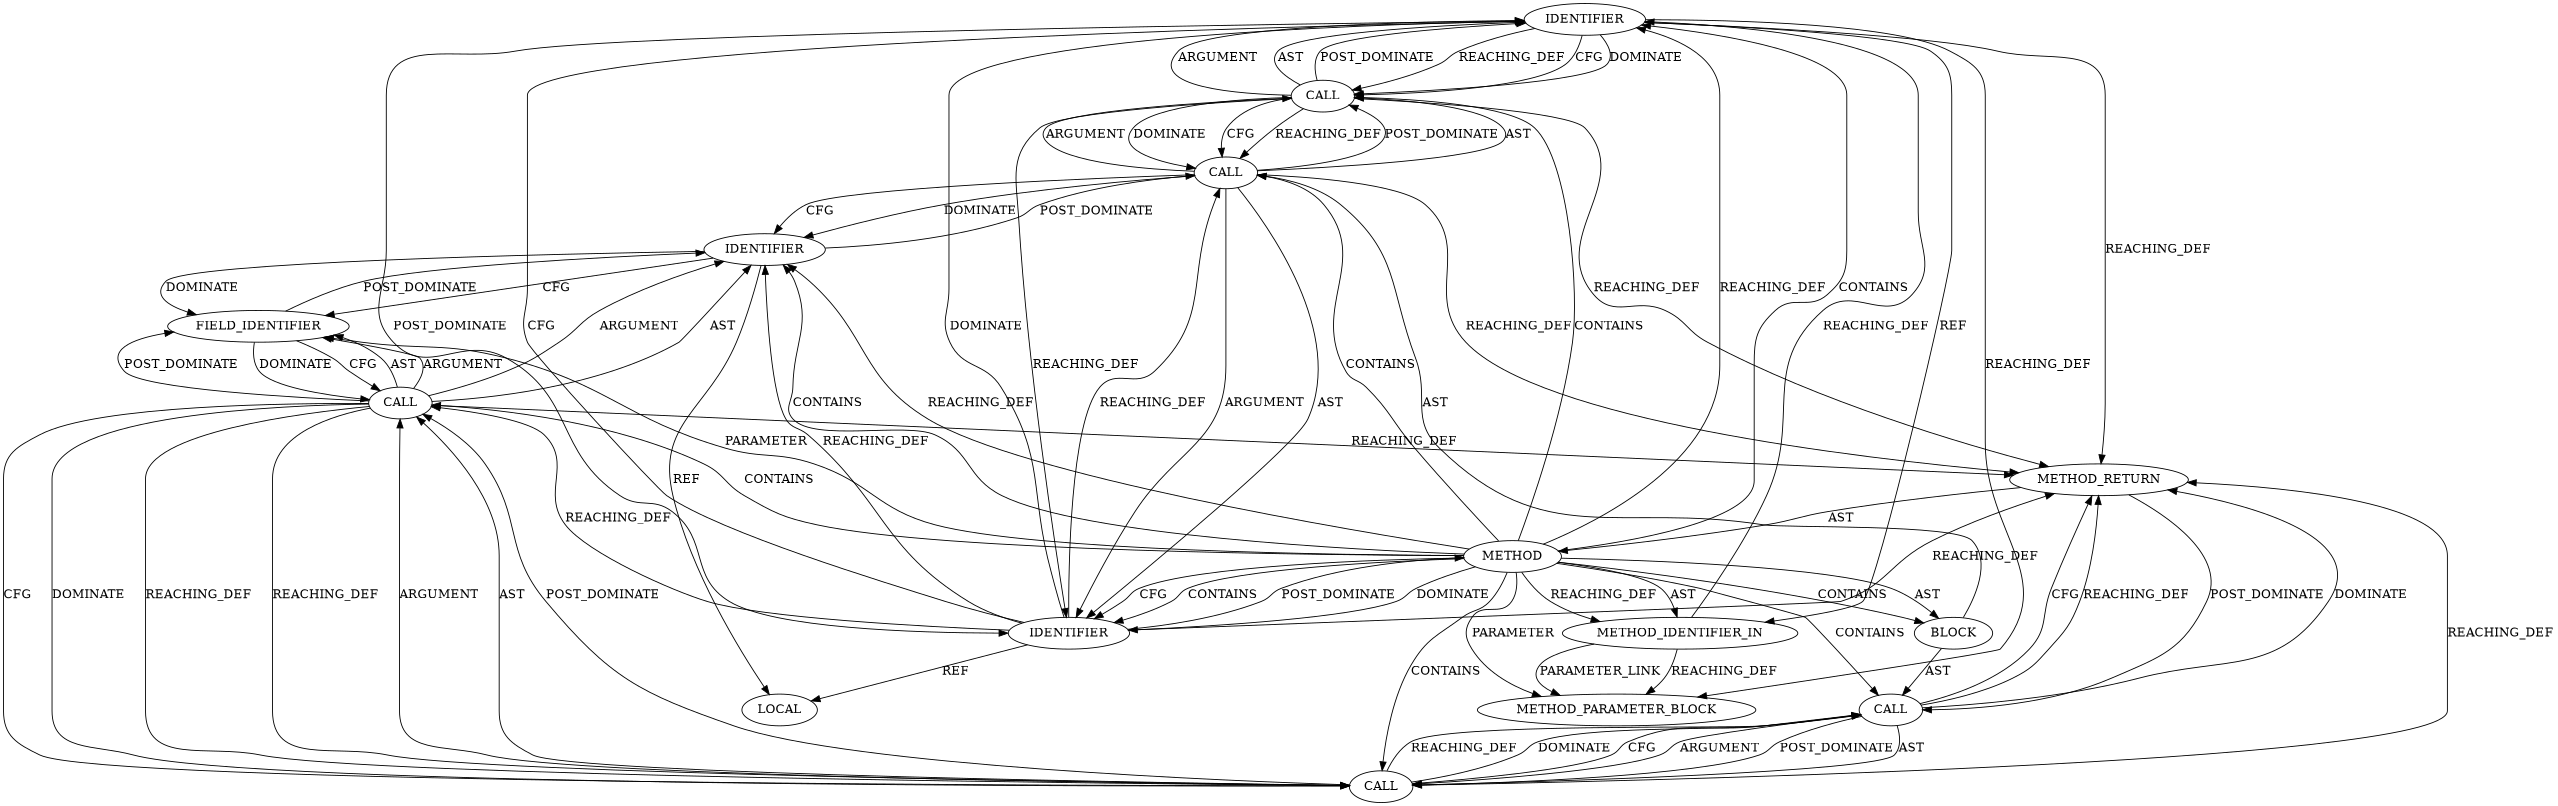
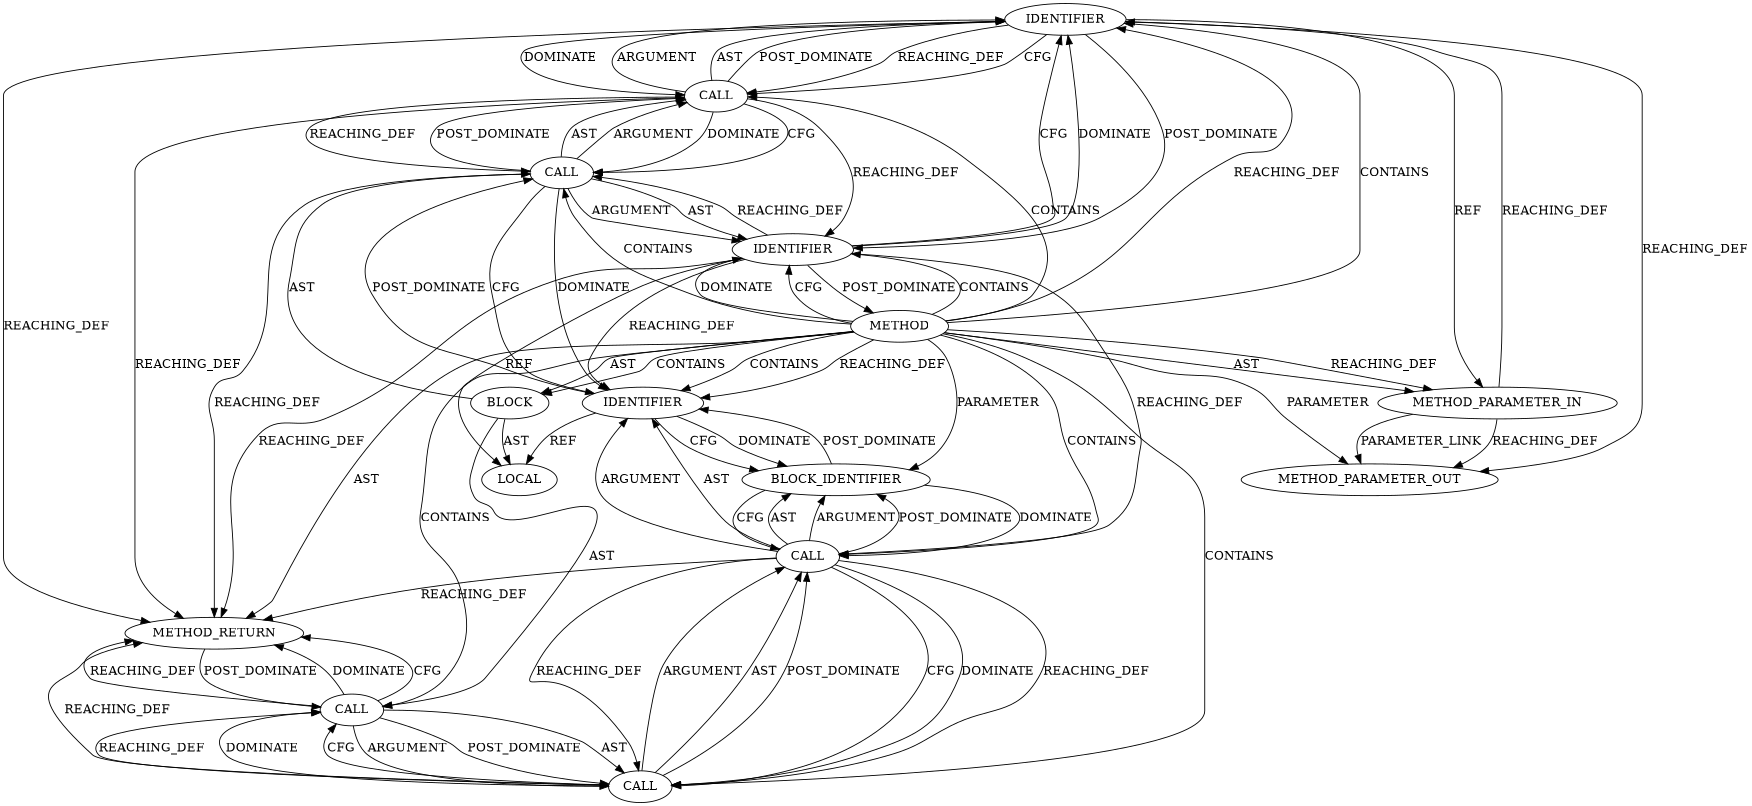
node "FIELD_IDENTIFIER": label "FIELD_IDENTIFIER" -> "BLOCK_IDENTIFIER"
edge "BLOCK" -> "LOCAL": added, label "AST"
edge "METHOD_RETURN" -> "METHOD": reversed
node "METHOD_IDENTIFIER_IN": label "METHOD_IDENTIFIER_IN" -> "METHOD_PARAMETER_IN"
node "METHOD_PARAMETER_BLOCK": label "METHOD_PARAMETER_BLOCK" -> "METHOD_PARAMETER_OUT"
